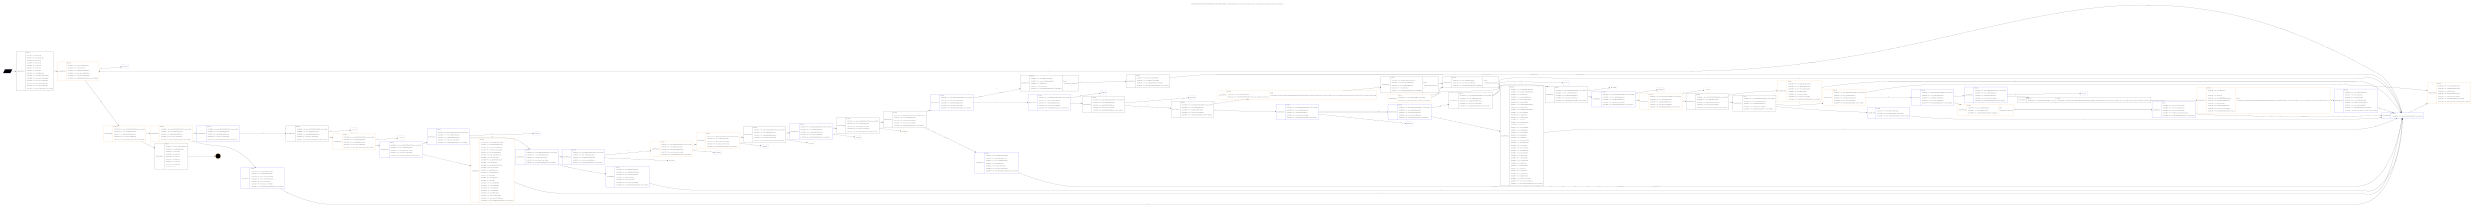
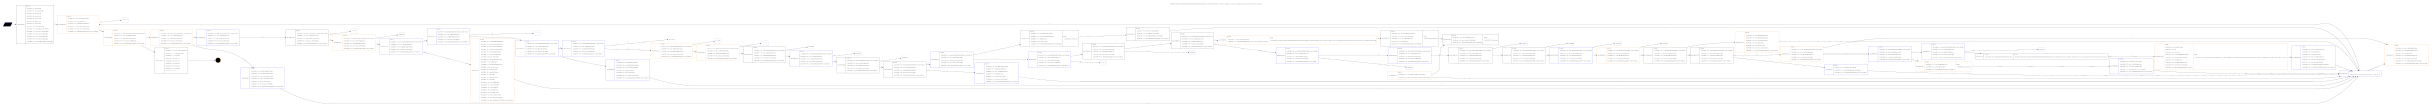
node "0x401f2f [144]": removed
